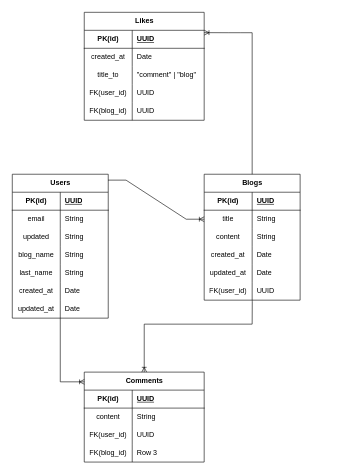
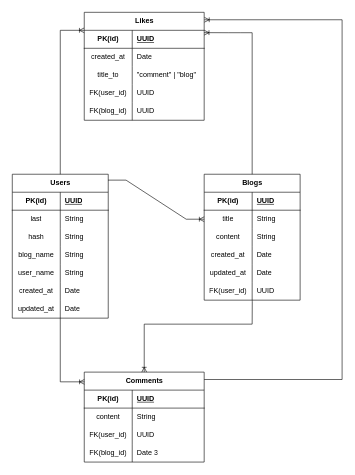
edge "Users" -> "Likes": added
node "email": label "email" -> "last"
node "updated": label "updated" -> "hash"
node "last_name": label "last_name" -> "user_name"
edge "Comments" -> "Likes": added
node "Row 3": label "Row 3" -> "Date 3"
